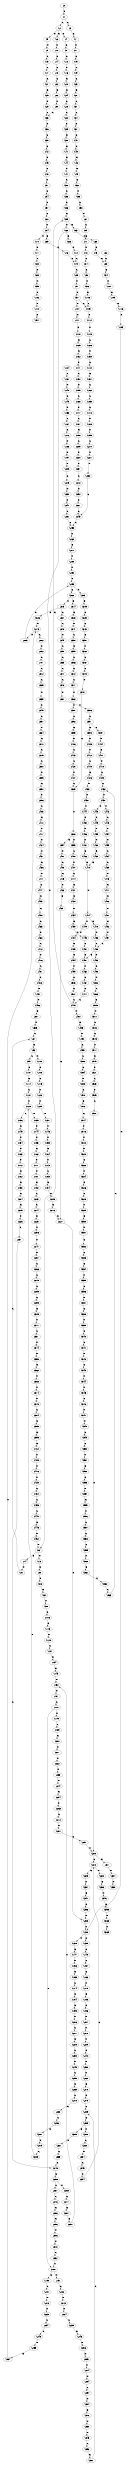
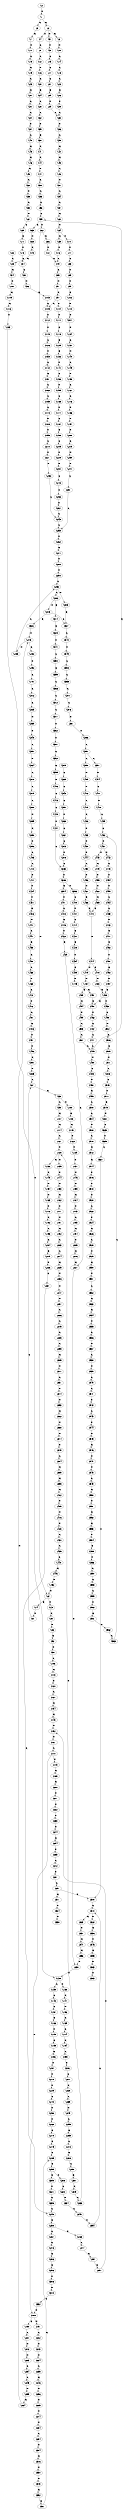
edge "S917" -> "S124": added, label "T"
edge "S303" -> "S315": now "S303" -> "S327"
edge "S300" -> "S311": now "S291" -> "S311"
